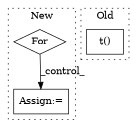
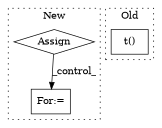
node "For": label "For" -> "Assign"
node "Assign:=": label "Assign:=" -> "For:="
